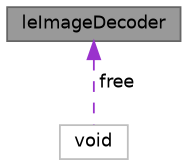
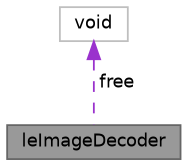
edge "void" -> "leImageDecoder": reversed
